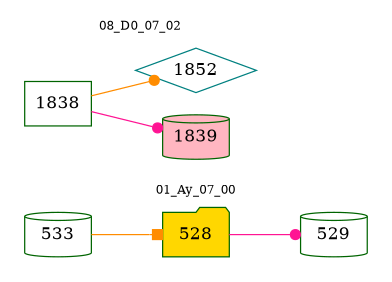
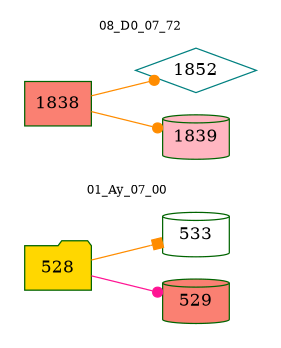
cluster "08_D0_07_02": label "08_D0_07_02" -> "08_D0_07_72"
node "1838": fillcolor white -> salmon
edge "1838" -> "1839": color deeppink -> darkorange
edge "533" -> "528": reversed
node "529": fillcolor white -> salmon
